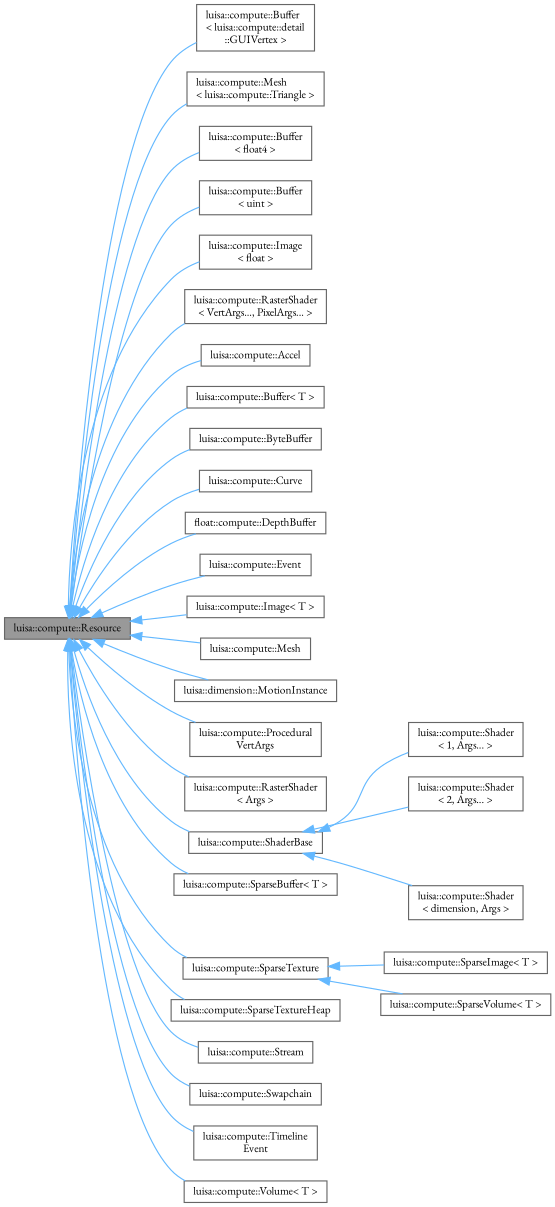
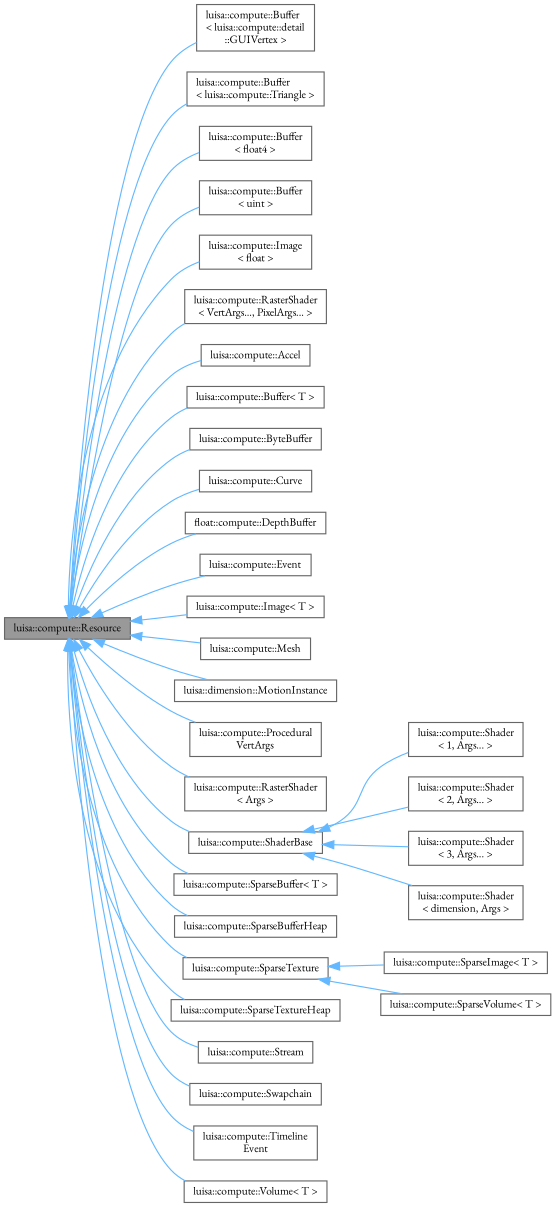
node "luisa::compute::Mesh < luisa::compute::Triangle >": label "luisa::compute::Mesh < luisa::compute::Triangle >" -> "luisa::compute::Buffer < luisa::compute::Triangle >"
node "luisa::compute::Shader < 3, Args... >": added
node "luisa::compute::SparseBufferHeap": added
